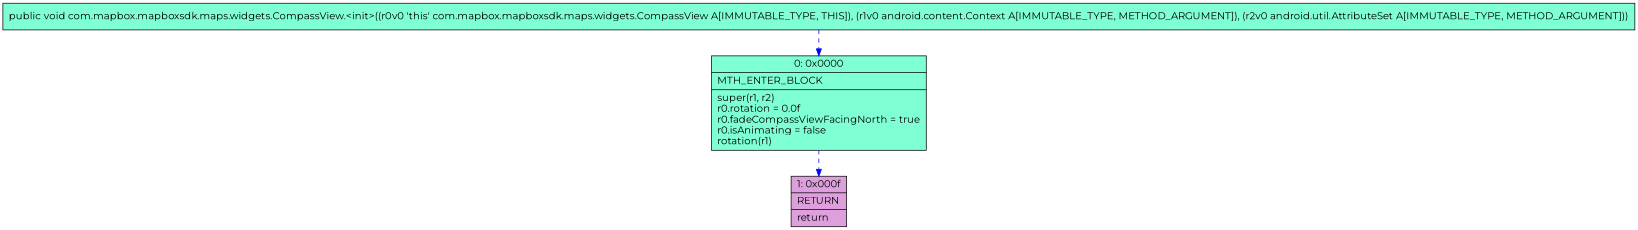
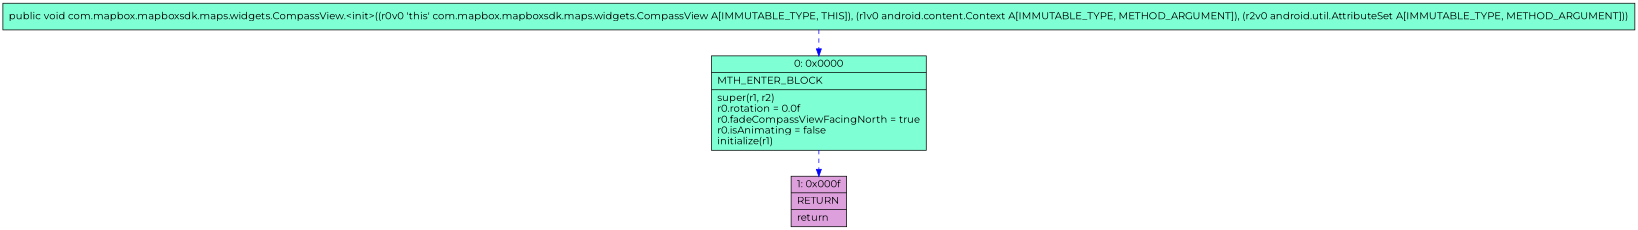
node "0: 0x0000": text "rotation(r1)" -> "initialize(r1)"
